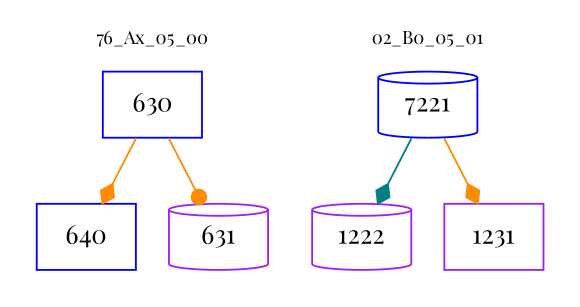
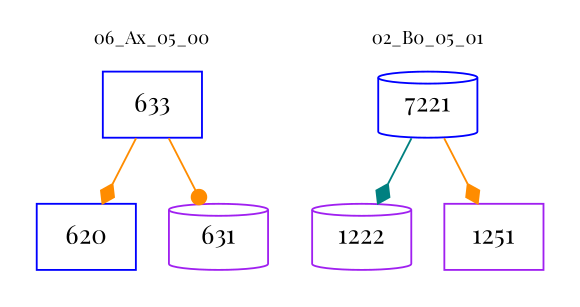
cluster "76_Ax_05_00": label "76_Ax_05_00" -> "06_Ax_05_00"
node "630": label "630" -> "633"
node "640": label "640" -> "620"
node "1231": label "1231" -> "1251"
